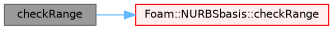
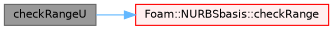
node "checkRange": label "checkRange" -> "checkRangeU"
